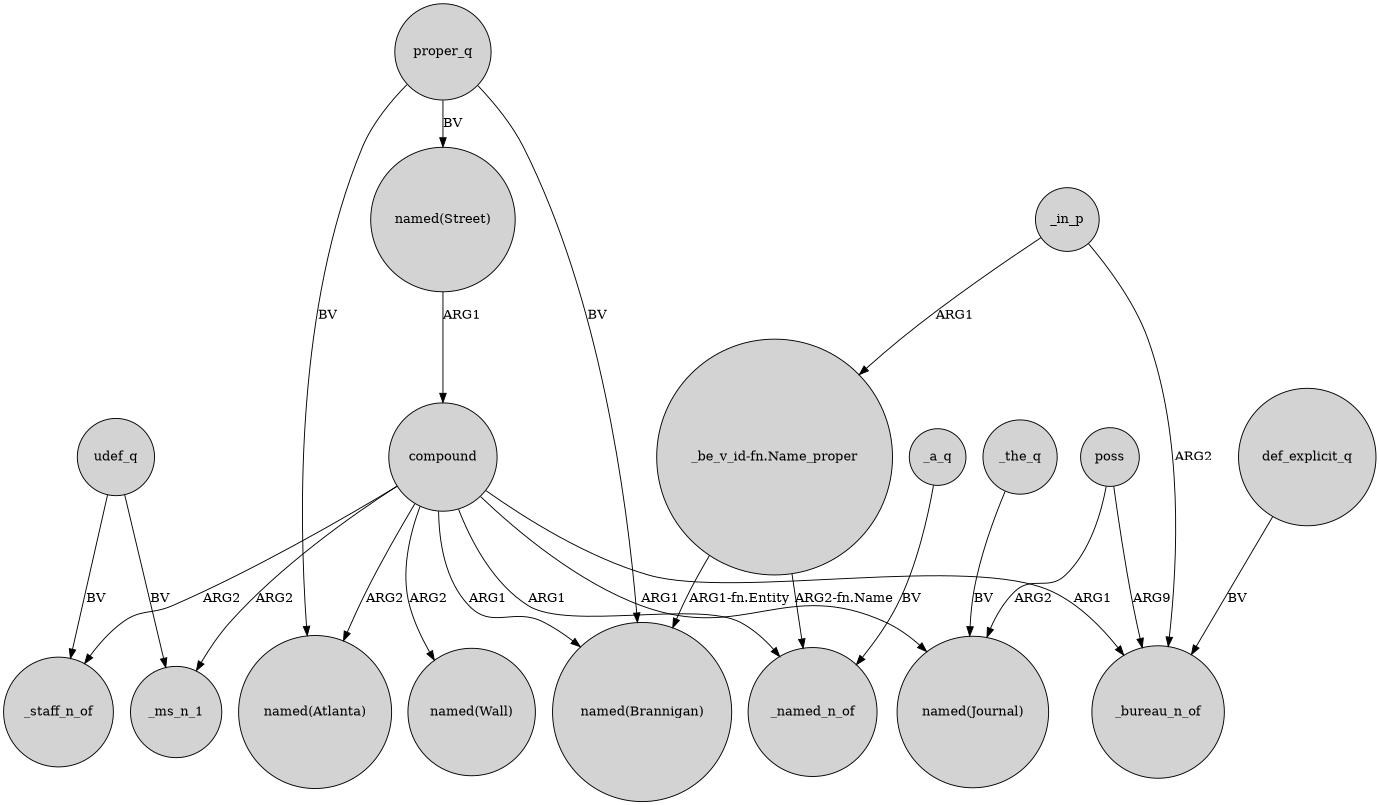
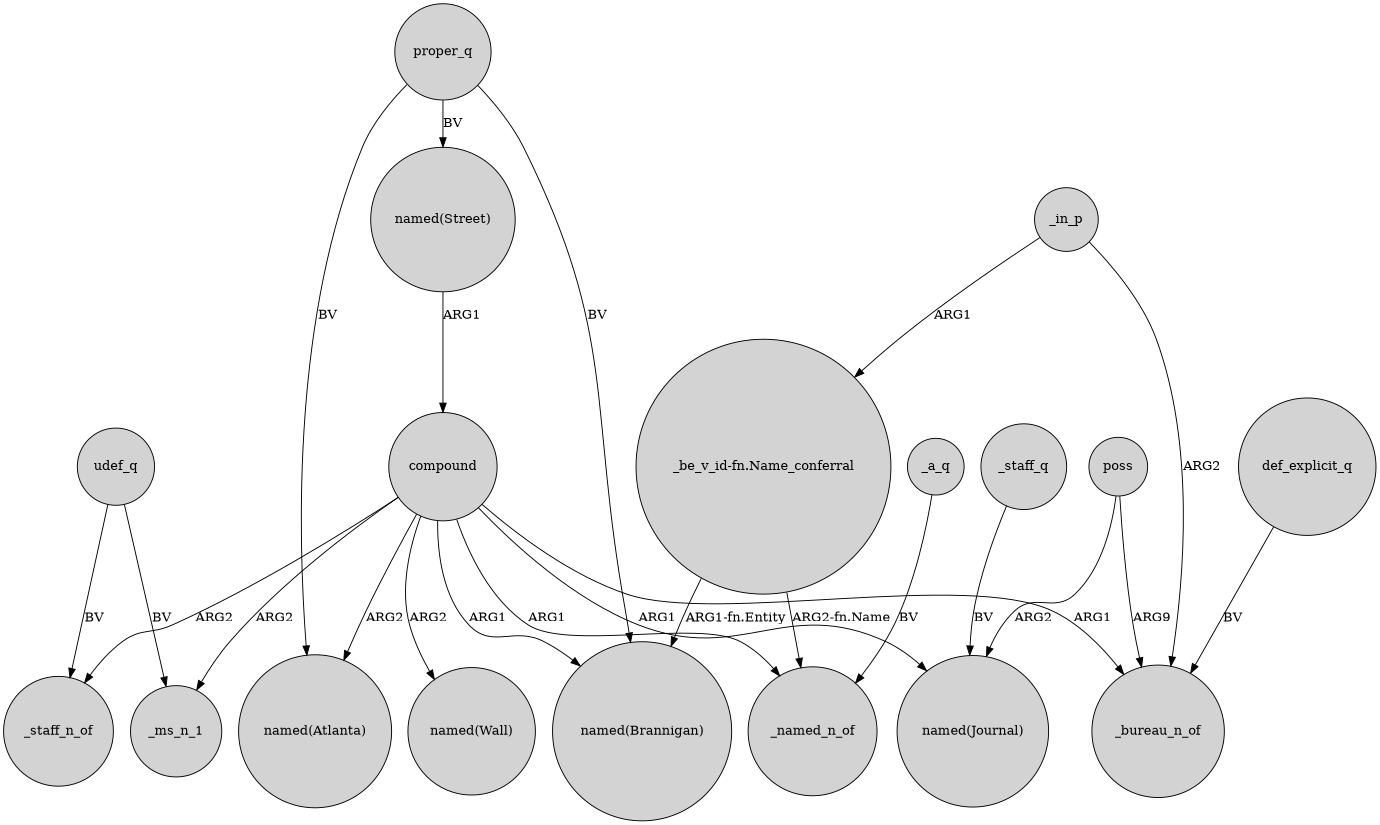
node "_be_v_id-fn.Name_proper": label "_be_v_id-fn.Name_proper" -> "_be_v_id-fn.Name_conferral"
node "_the_q": label "_the_q" -> "_staff_q"
